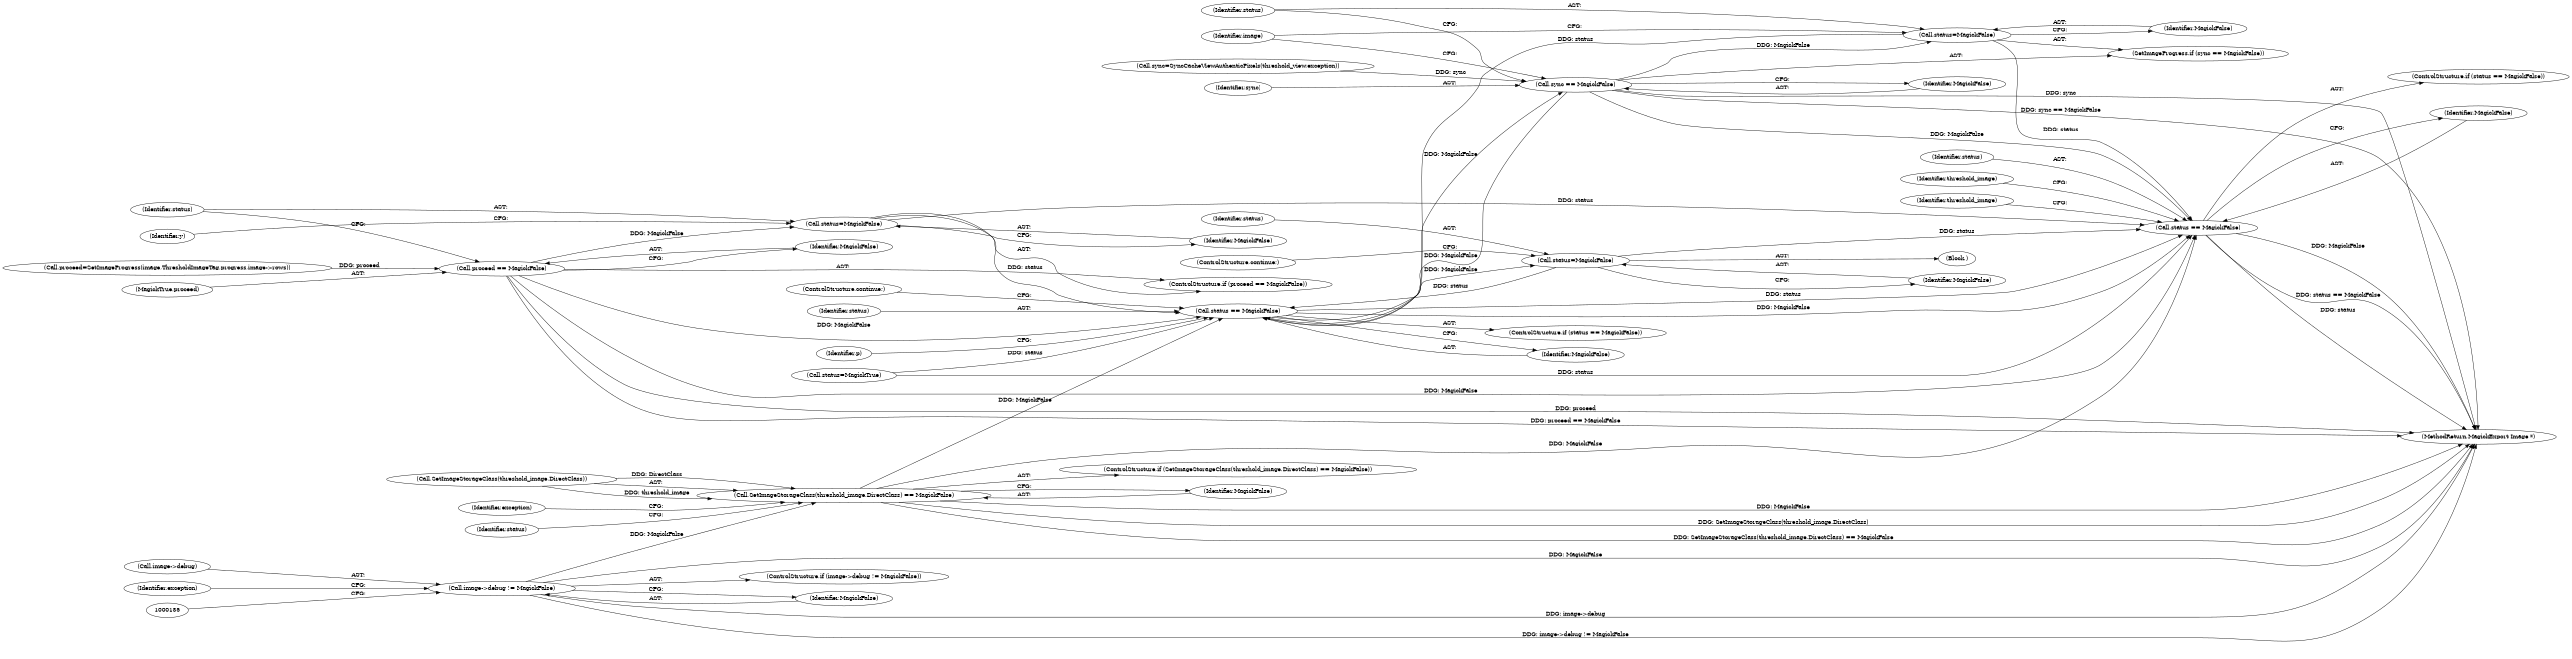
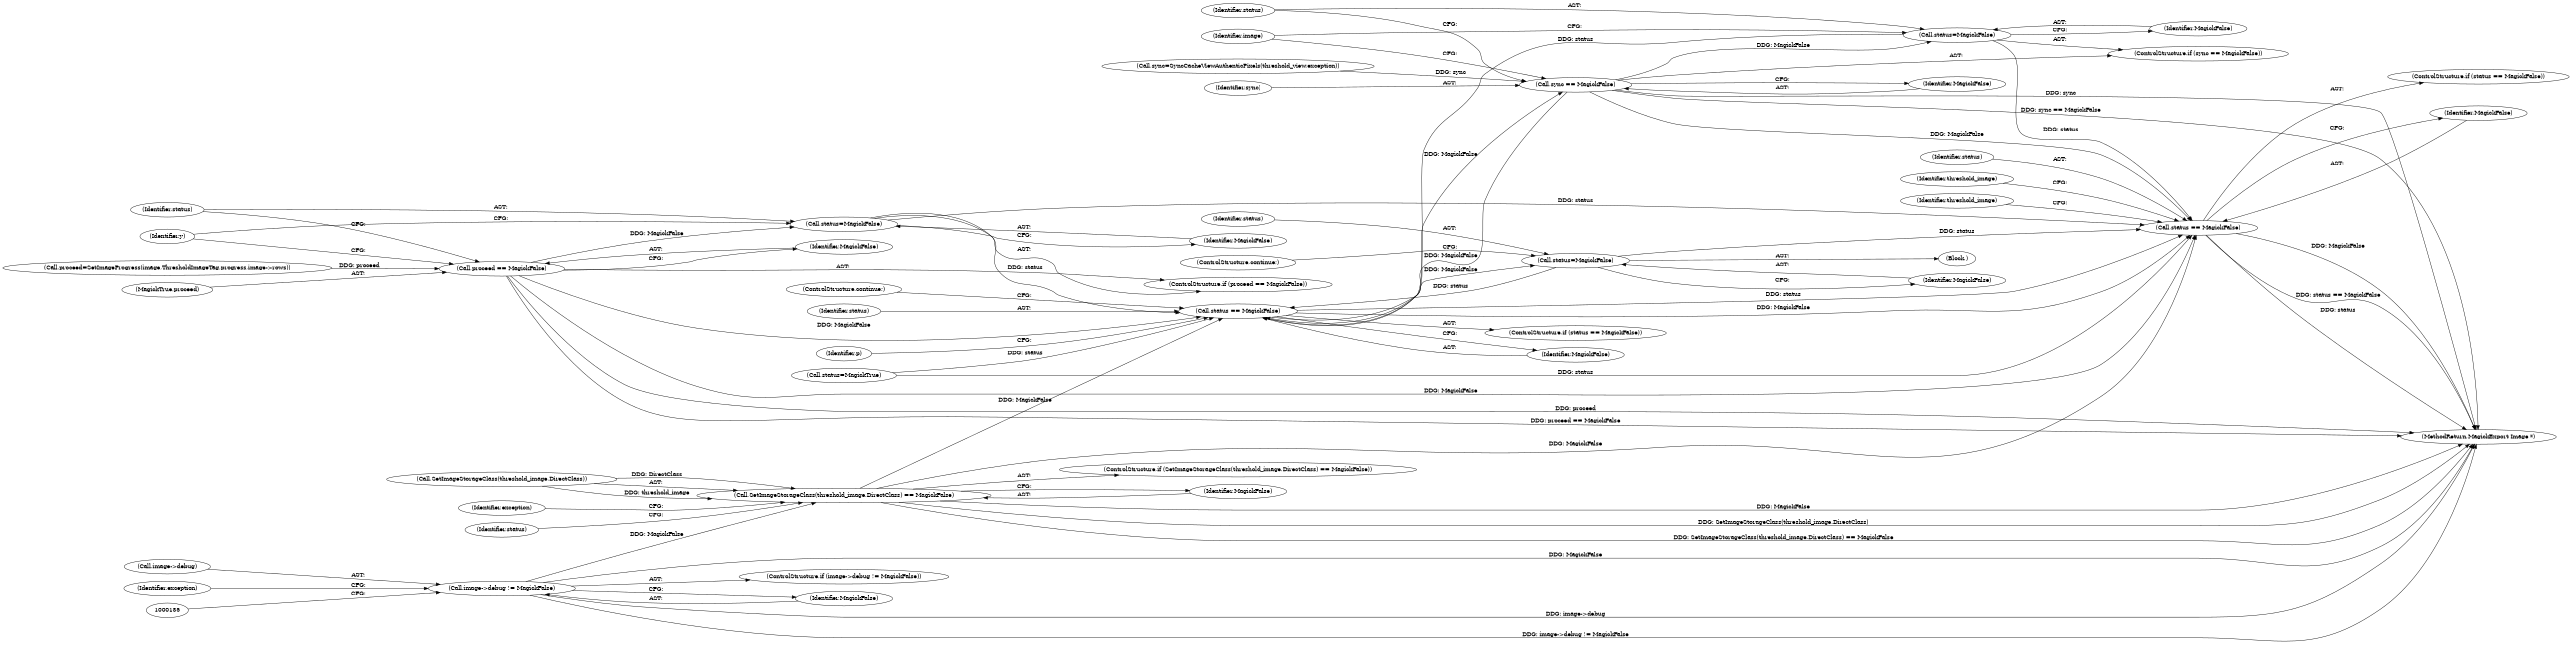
node "(SetImageProgress,if (sync == MagickFalse))": label "(SetImageProgress,if (sync == MagickFalse))" -> "(ControlStructure,if (sync == MagickFalse))"
edge "(Identifier,y)" -> "(Call,proceed == MagickFalse)": added, label "CFG:"
